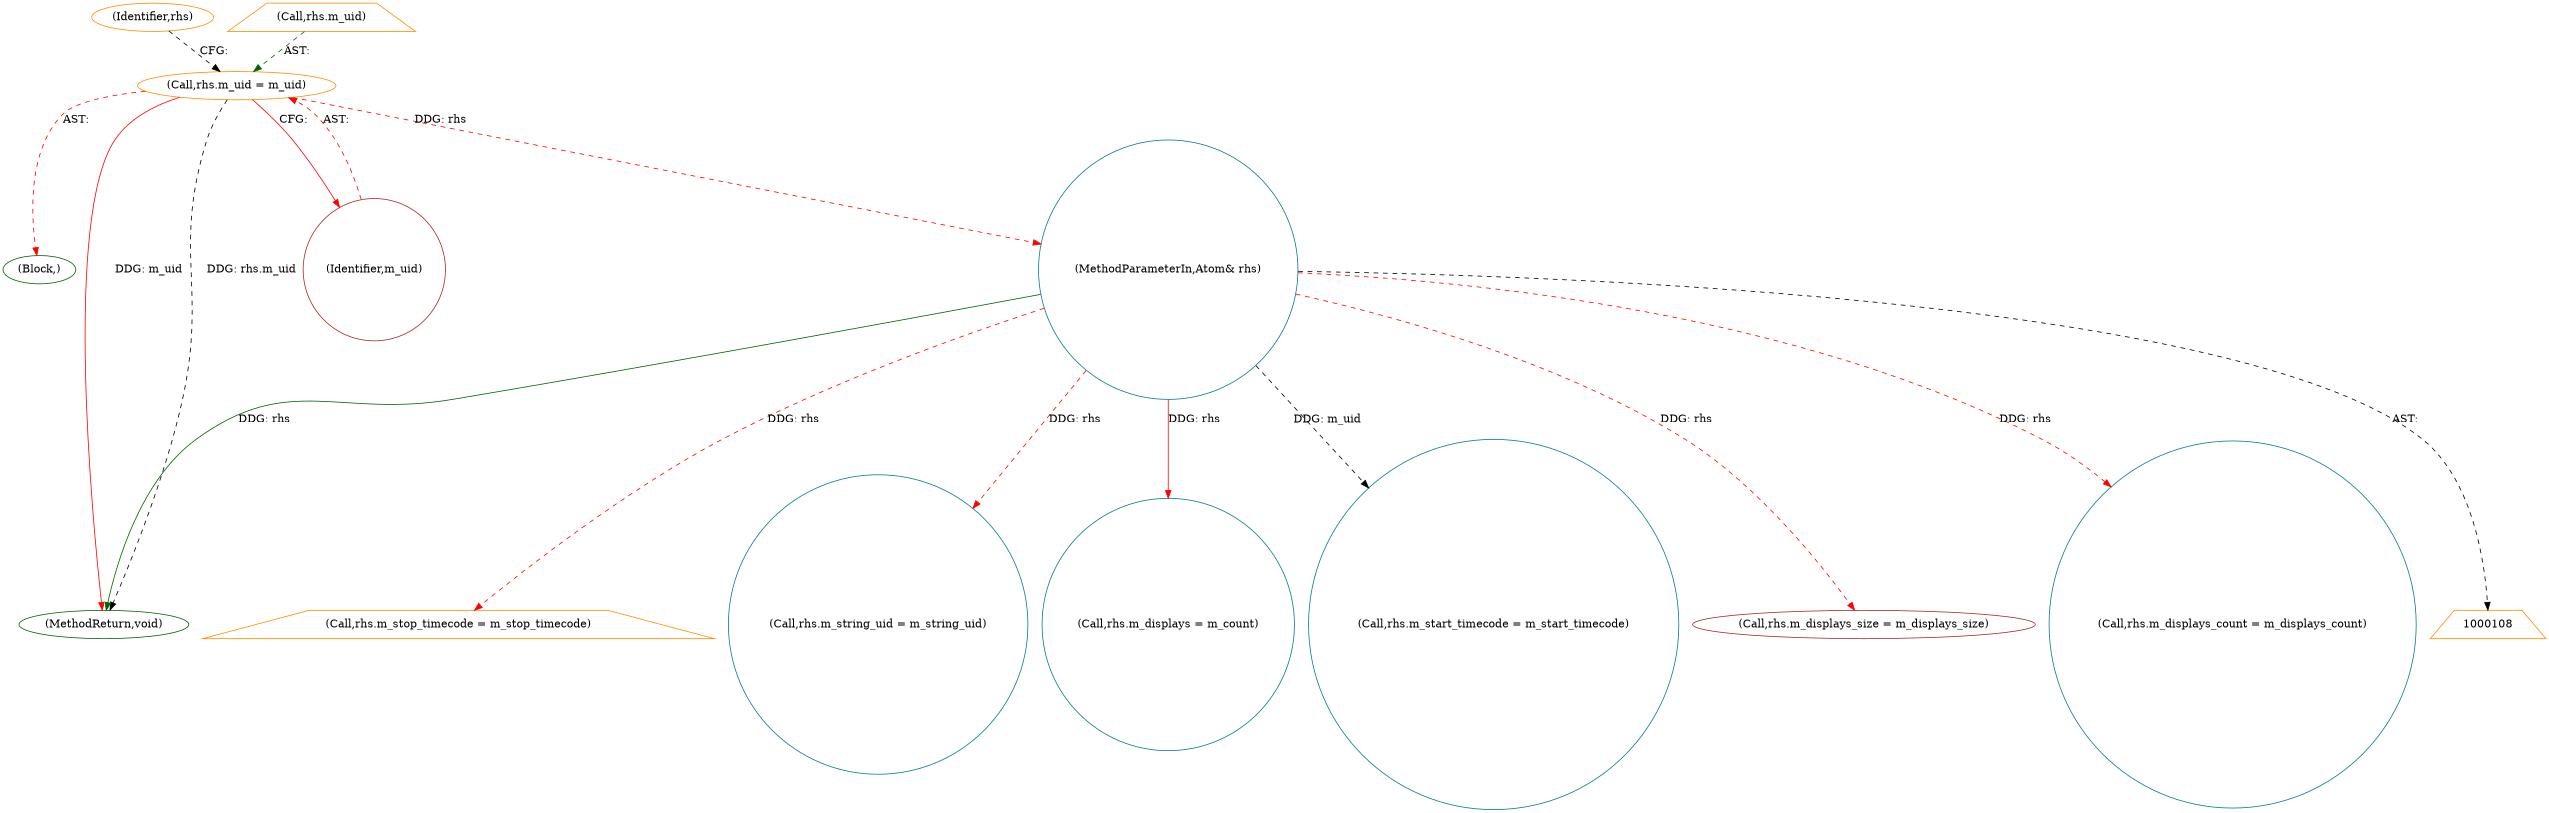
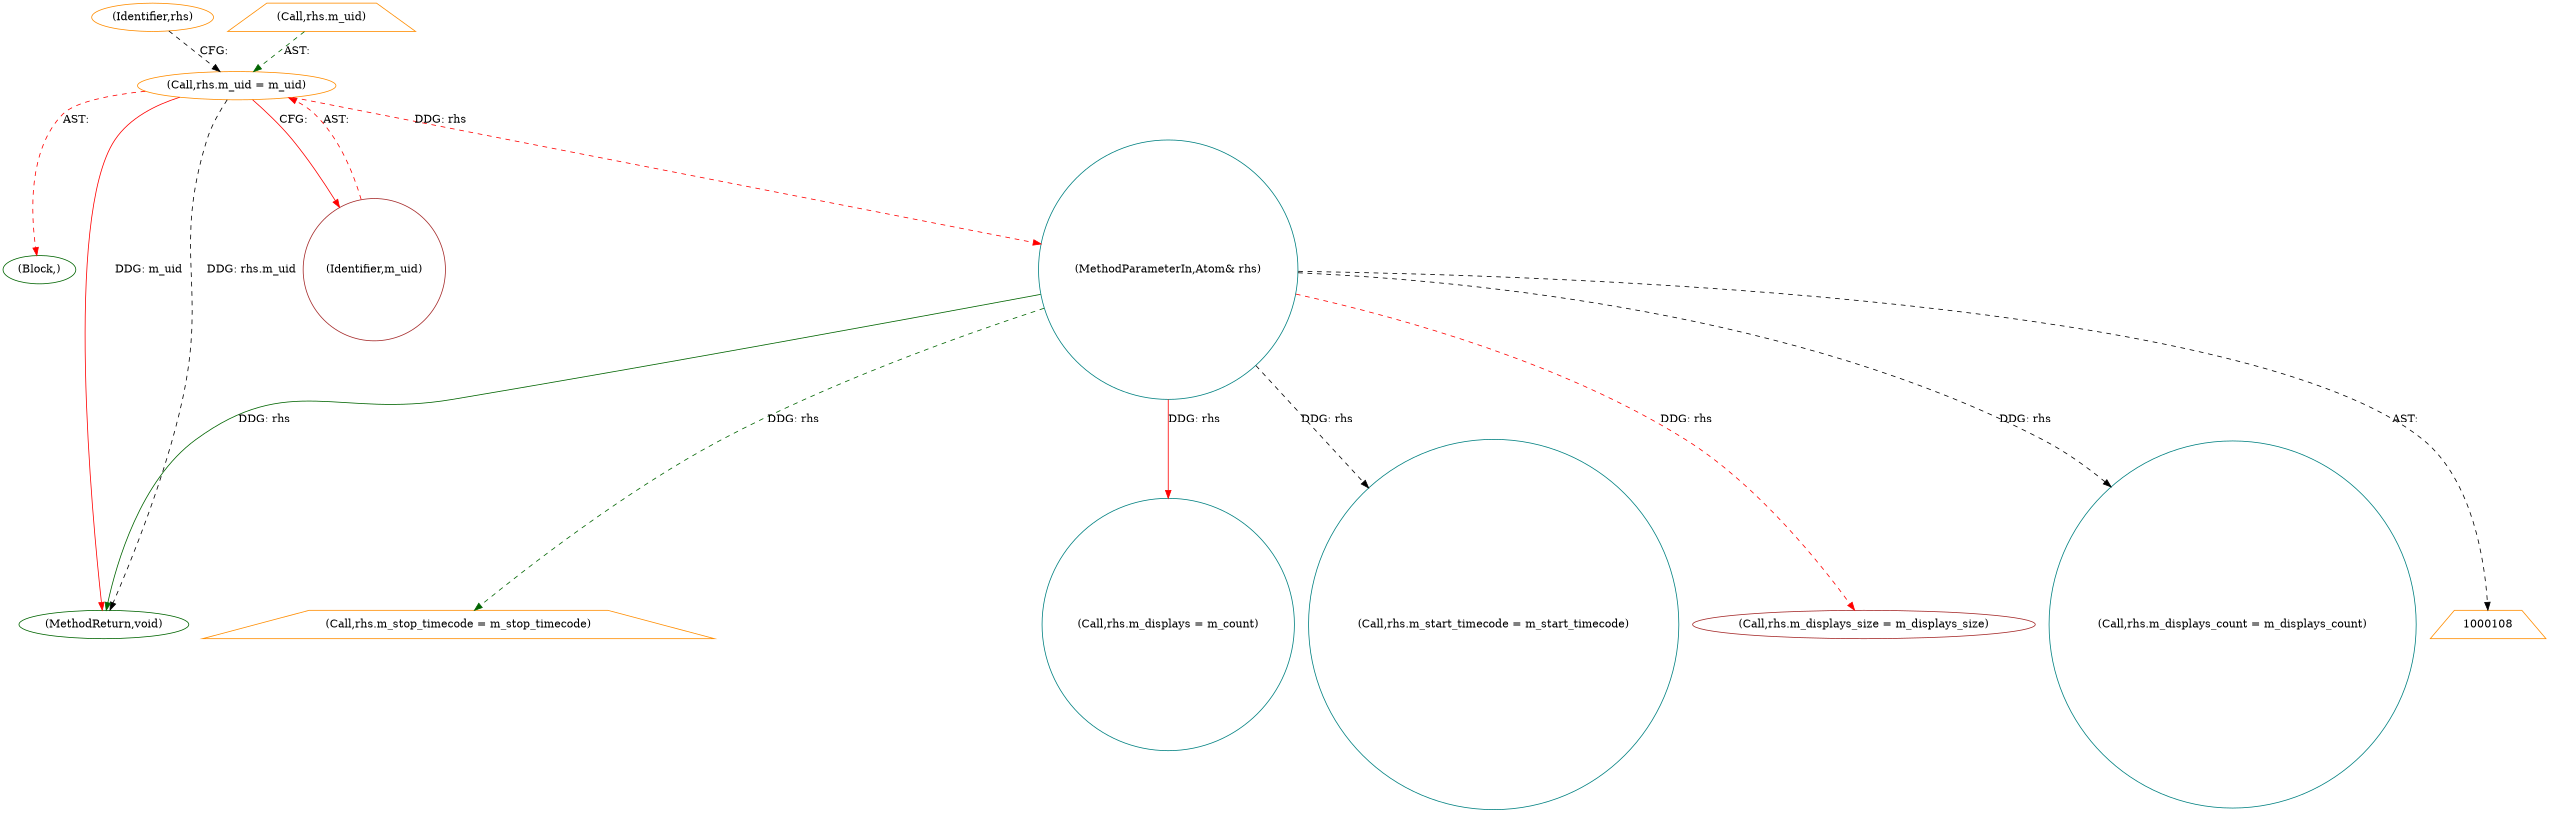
edge "(MethodParameterIn,Atom& rhs)" -> "(Call,rhs.m_displays_count = m_displays_count)": color red -> black
edge "(MethodParameterIn,Atom& rhs)" -> "(Call,rhs.m_start_timecode = m_start_timecode)": label "DDG: m_uid" -> "DDG: rhs"
edge "(MethodParameterIn,Atom& rhs)" -> "(Call,rhs.m_stop_timecode = m_stop_timecode)": color red -> darkgreen
node "(Call,rhs.m_string_uid = m_string_uid)": removed
